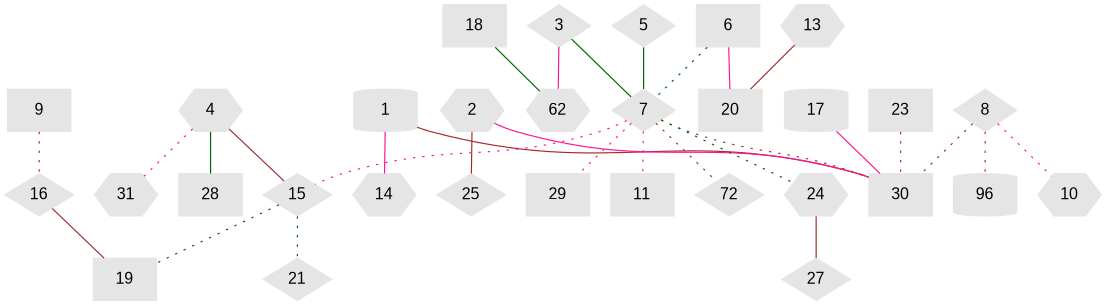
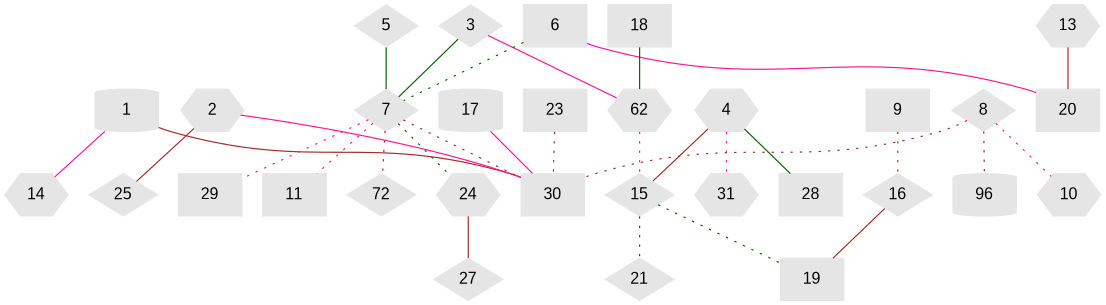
edge "7" -- "15": now "62" -- "15"
